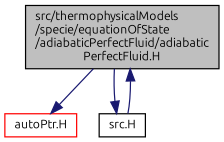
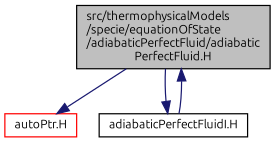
node "src.H": label "src.H" -> "adiabaticPerfectFluidI.H"
